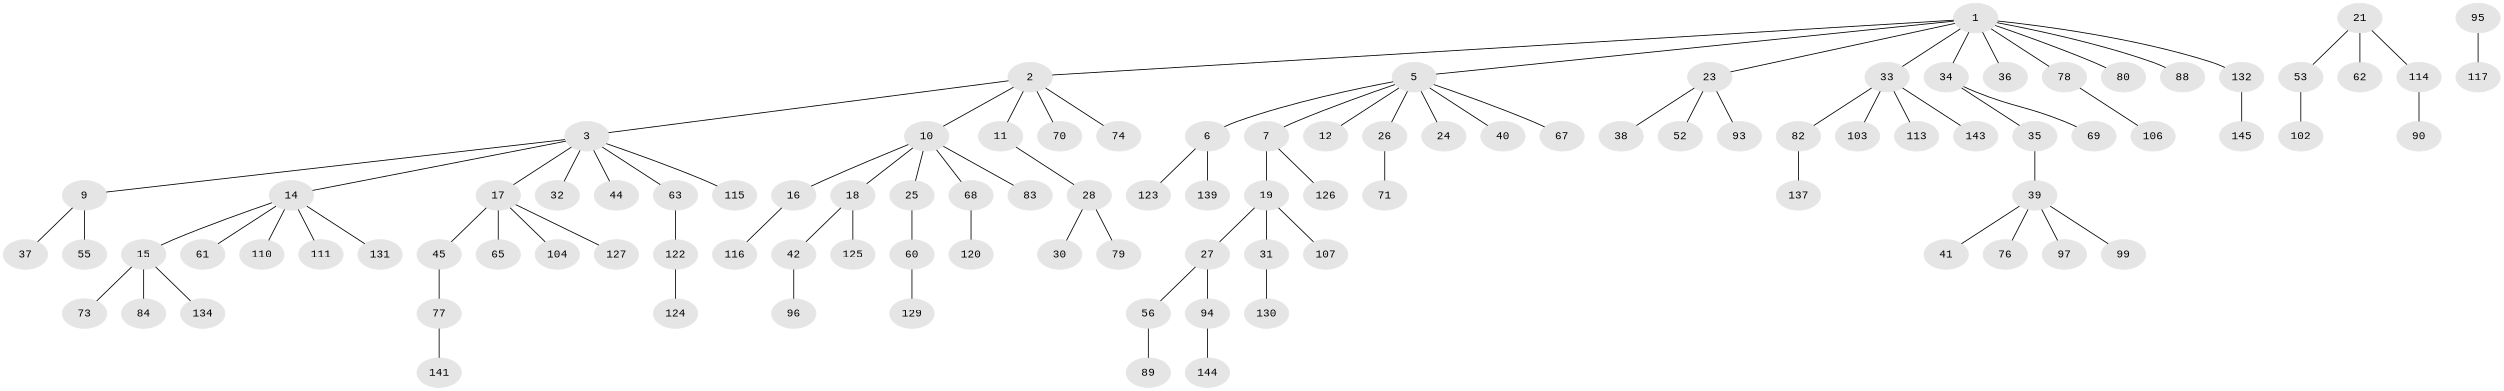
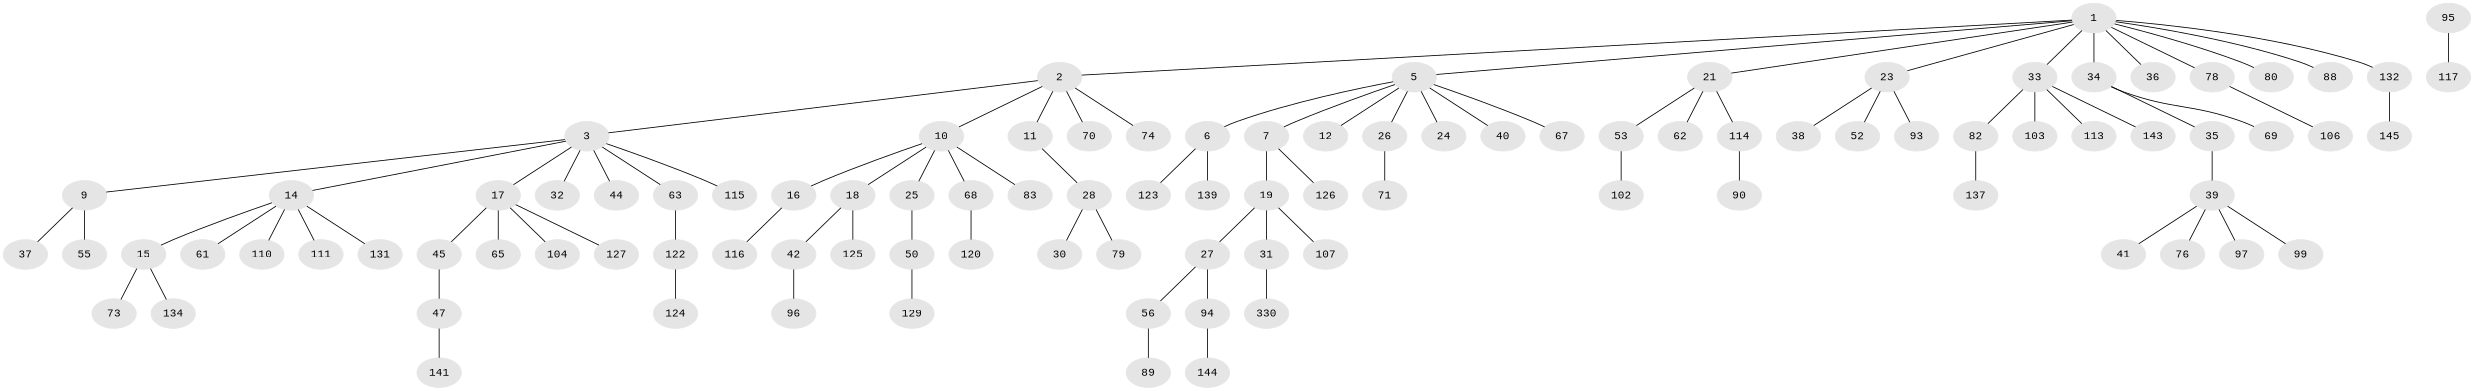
edge "1" -- "21": added
node "60": label "60" -> "50"
node "84": removed
node "77": label "77" -> "47"
node "130": label "130" -> "330"
